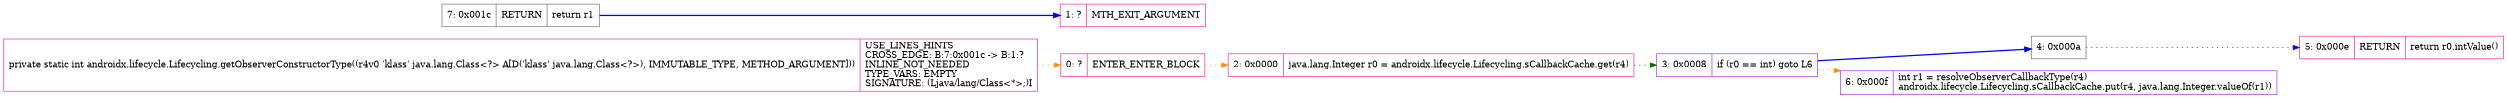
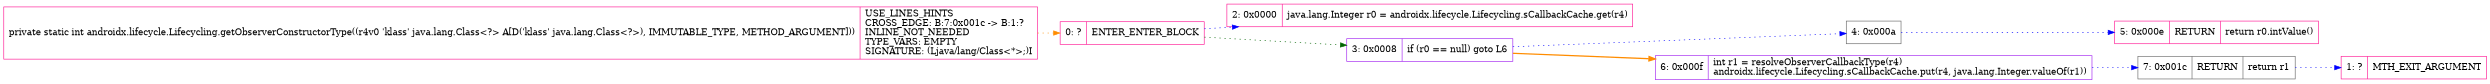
edge "7: 0x001c" -> "1: ?": style bold -> dotted
edge "3: 0x0008" -> "4: 0x000a": style bold -> dotted
edge "0: ?" -> "2: 0x0000": color darkorange -> blue
edge "2: 0x0000" -> "3: 0x0008": now "0: ?" -> "3: 0x0008"
node "3: 0x0008": text "if (r0 == int) goto L6" -> "if (r0 == null) goto L6"
edge "6: 0x000f" -> "7: 0x001c": added
edge "3: 0x0008" -> "6: 0x000f": style dotted -> bold
